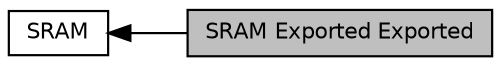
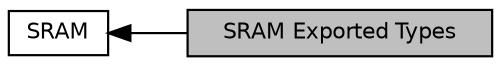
node "SRAM Exported Exported": label "SRAM Exported Exported" -> "SRAM Exported Types"
